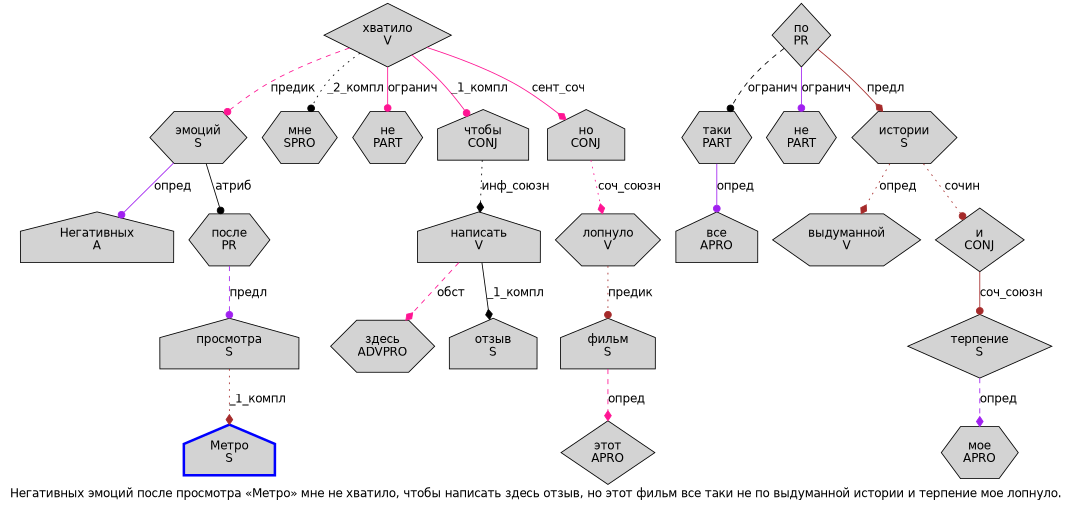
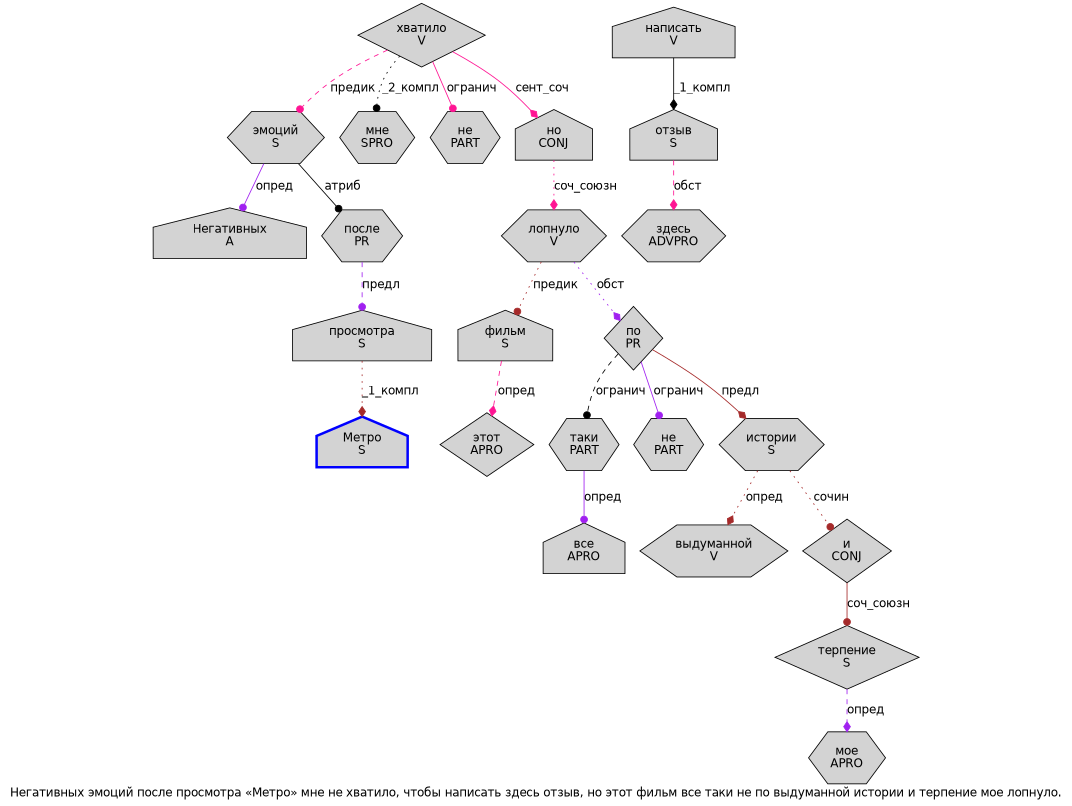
node "чтобы CONJ": removed
edge "лопнуло V" -> "по PR": added, label "обст"
edge "написать V" -> "здесь ADVPRO": now "отзыв S" -> "здесь ADVPRO"
